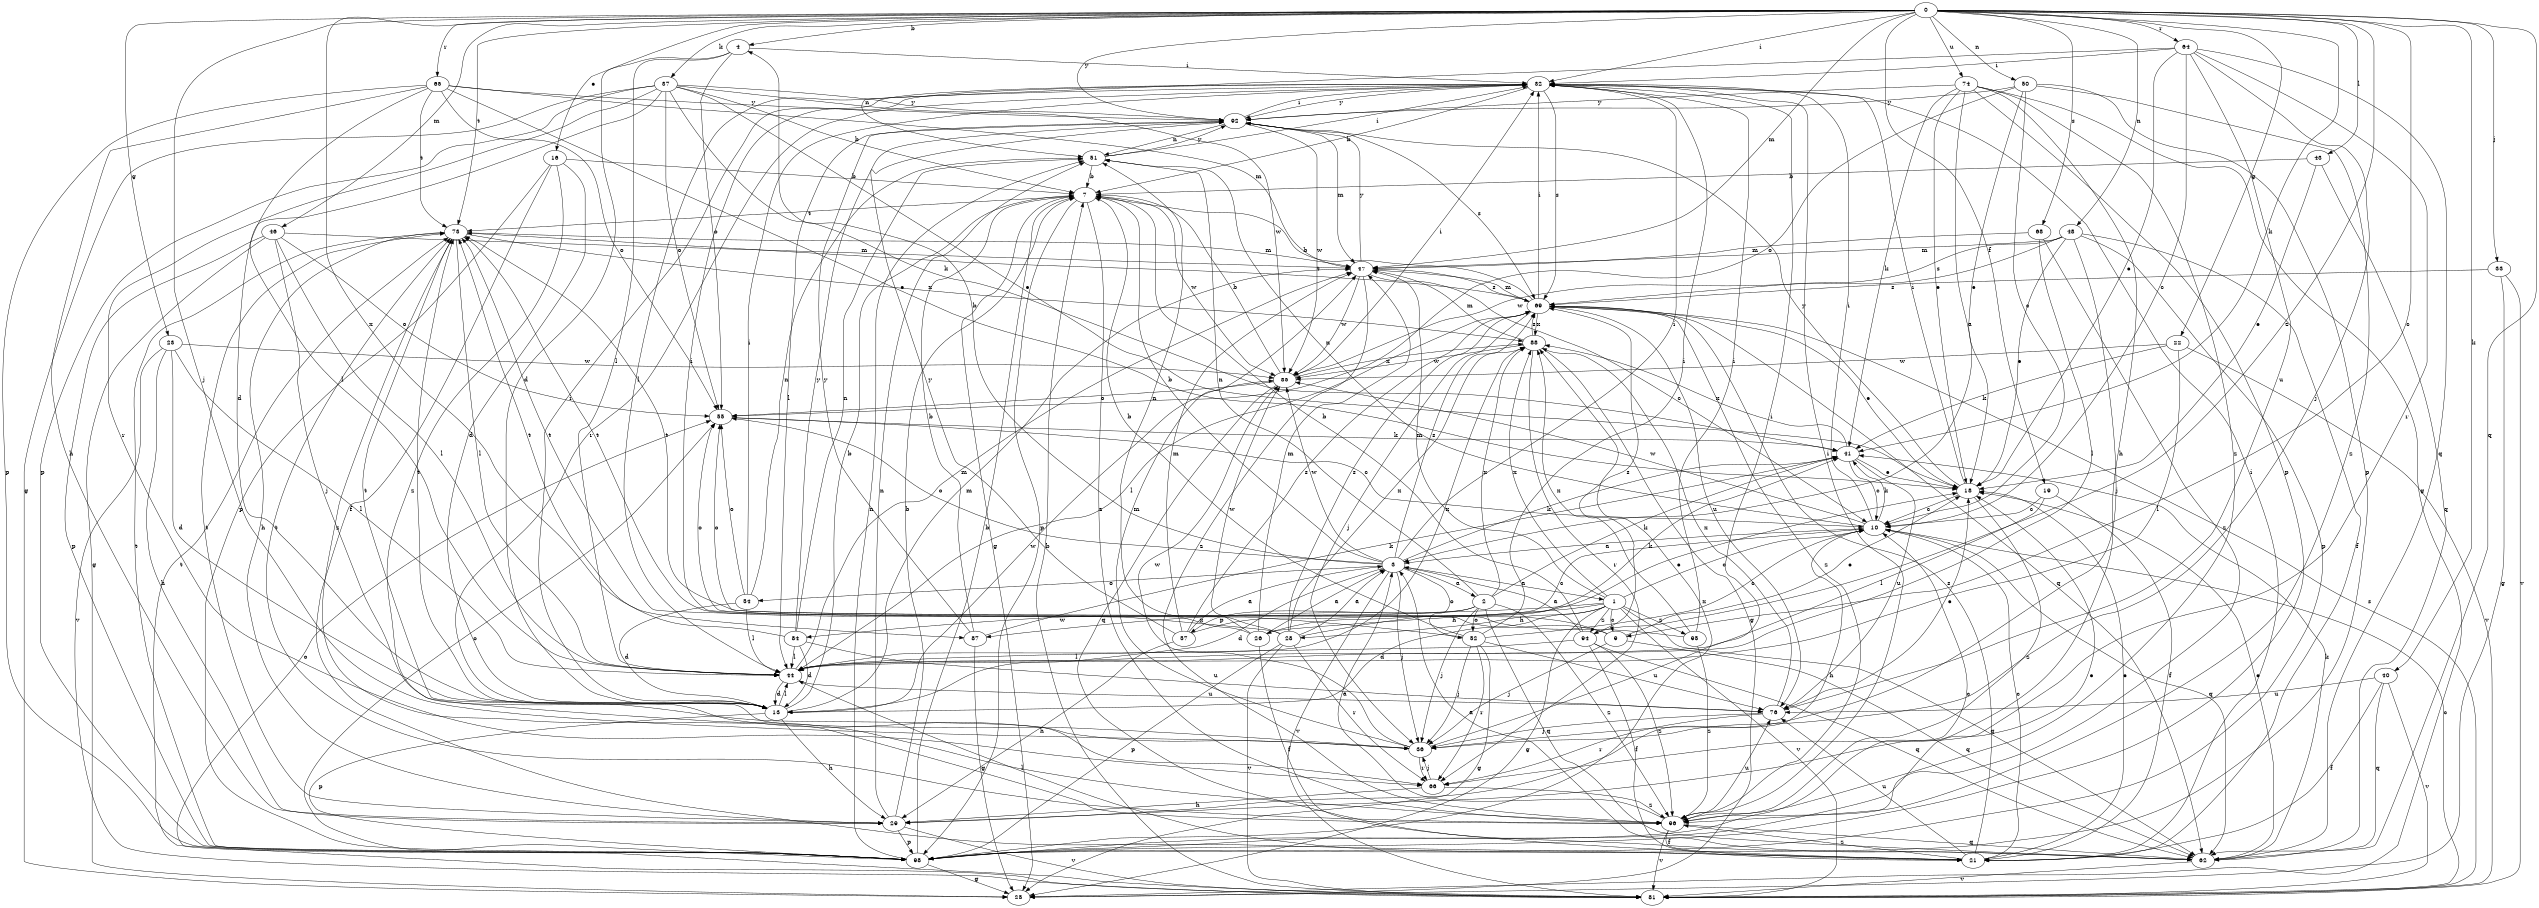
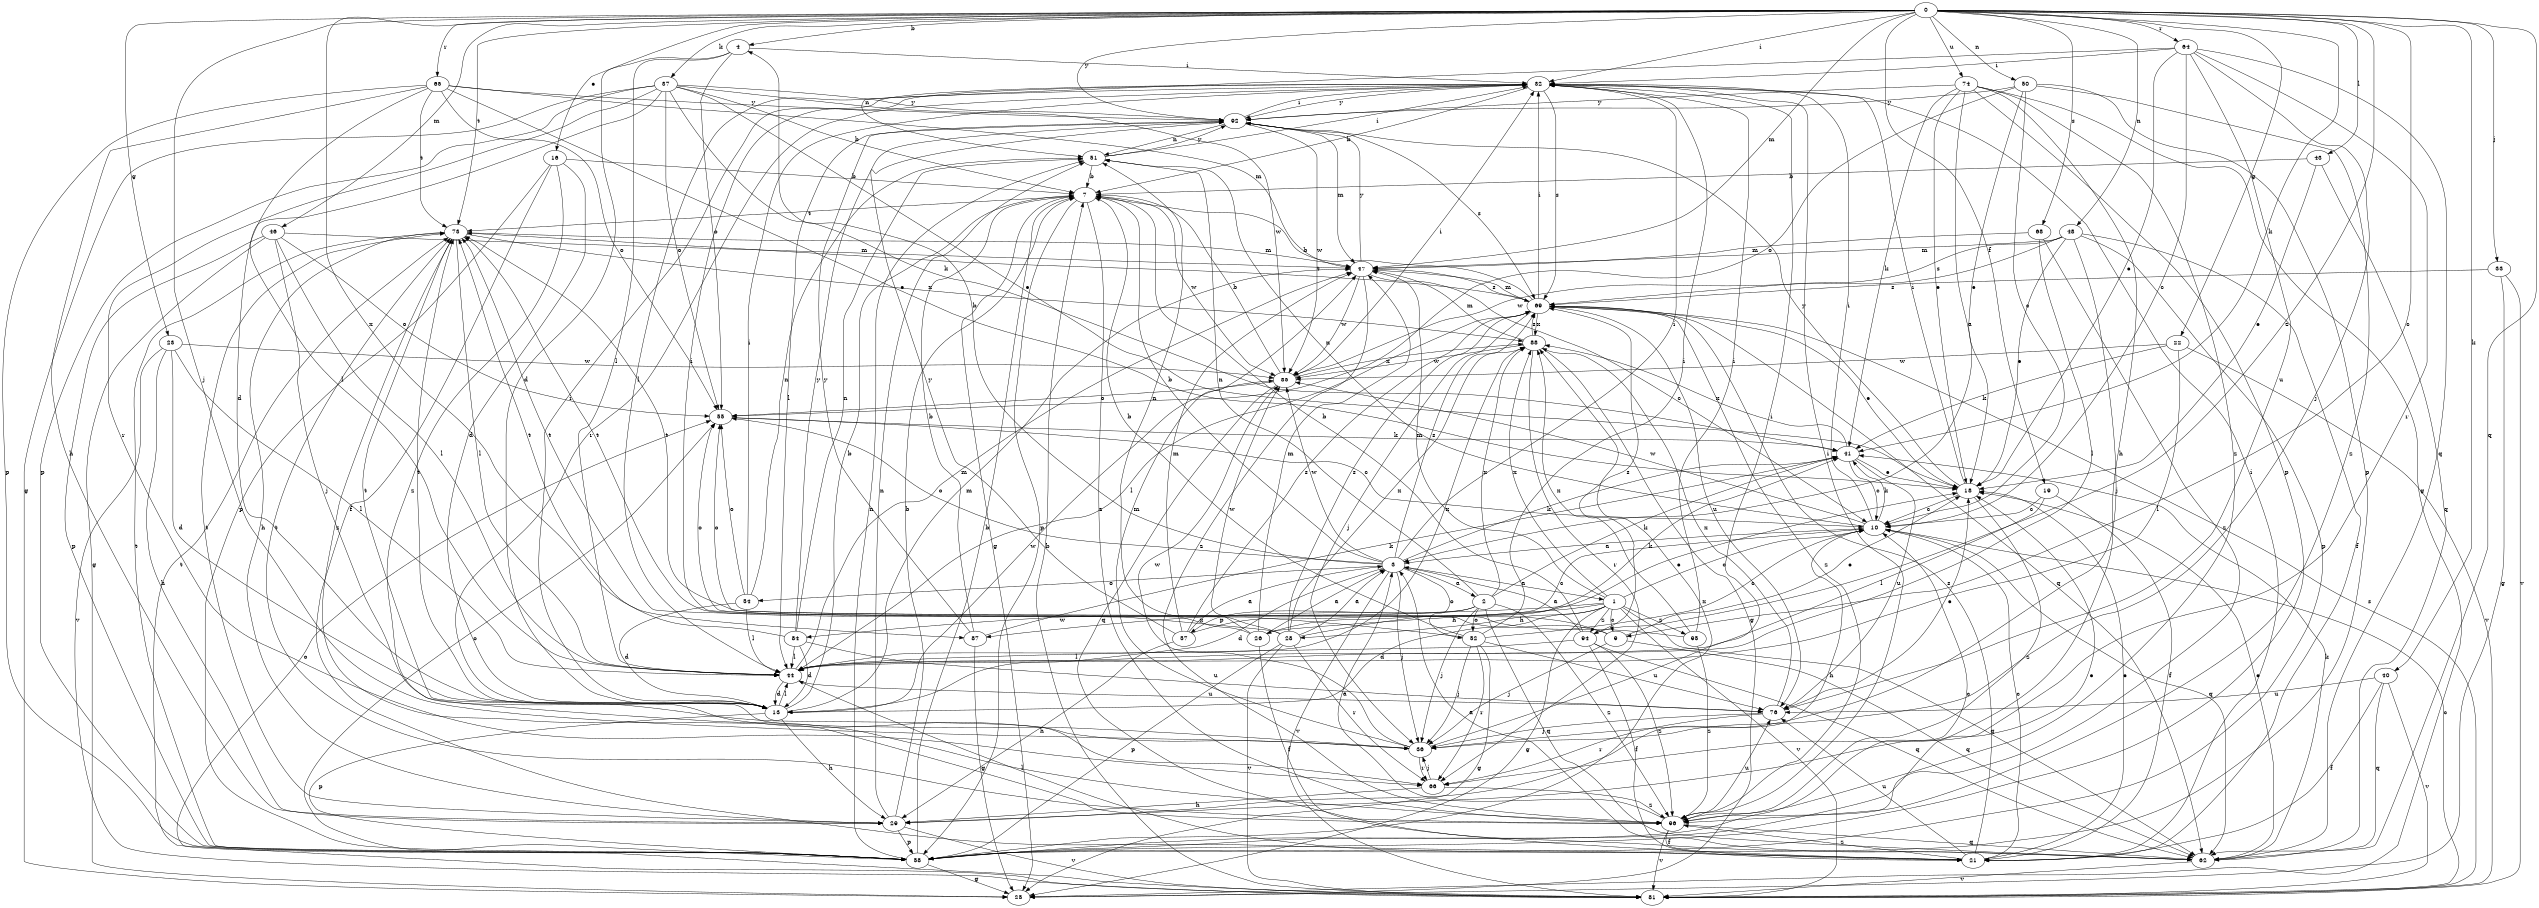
node "98": label "98" -> "58"
